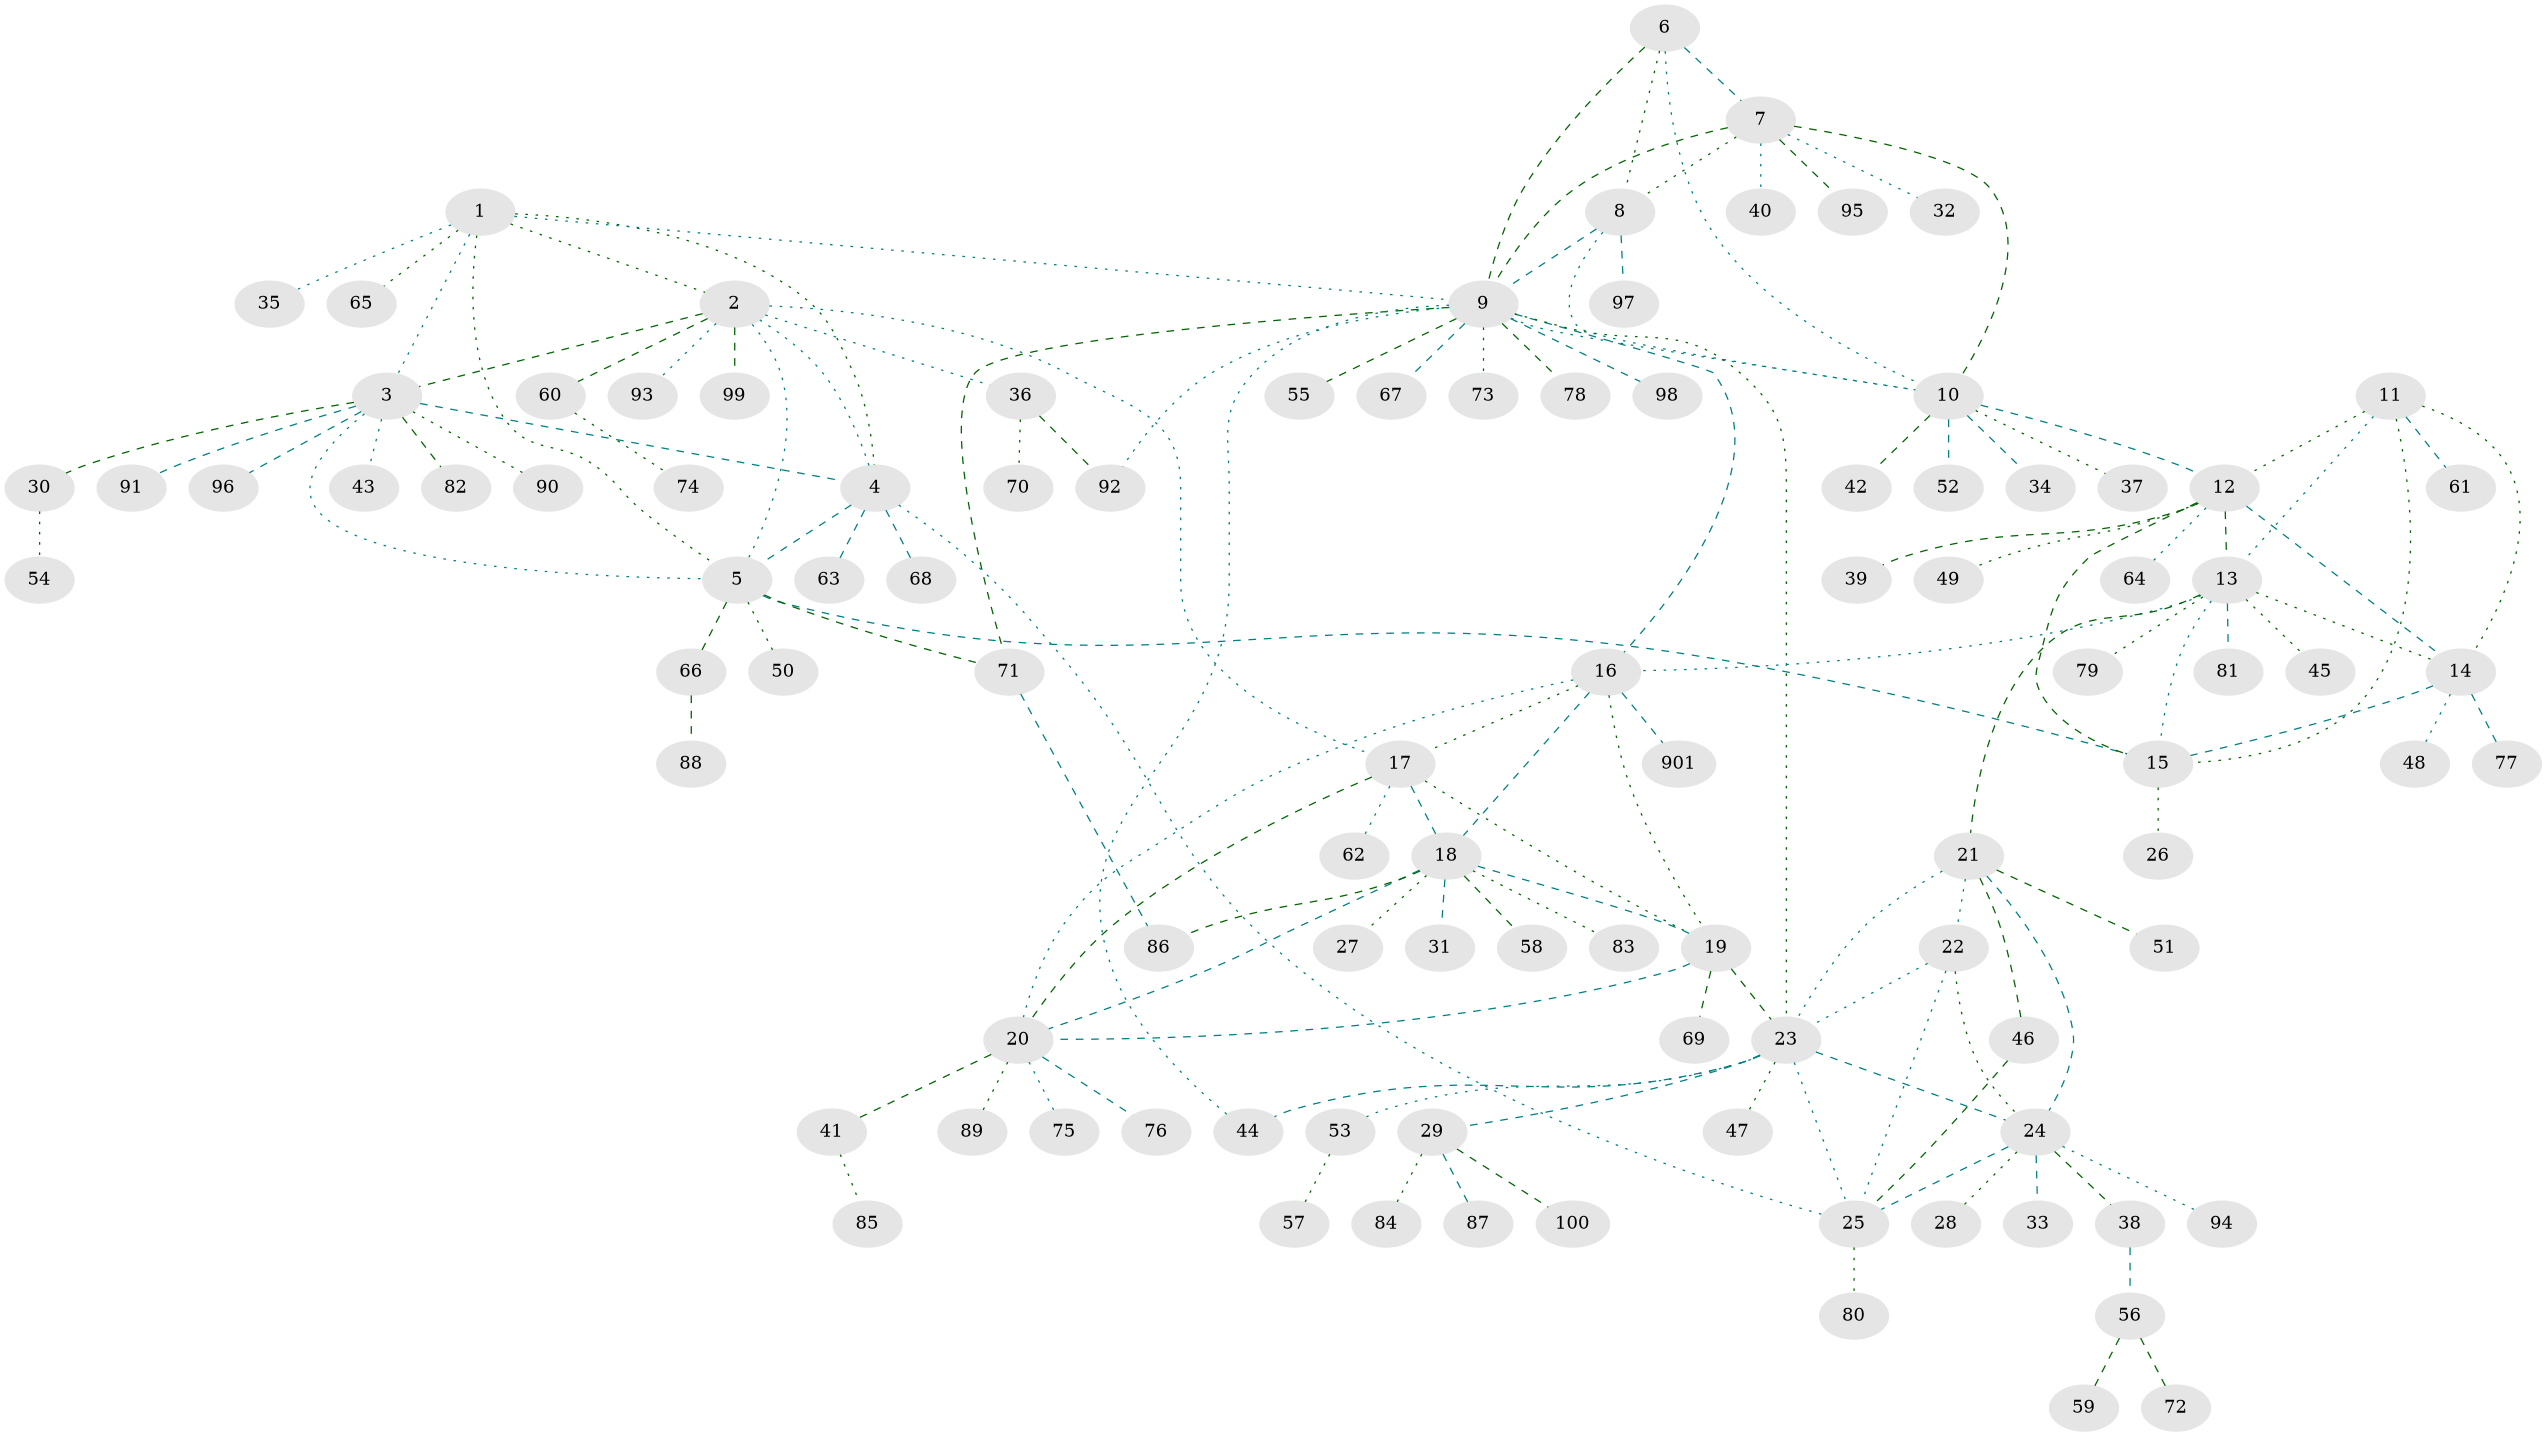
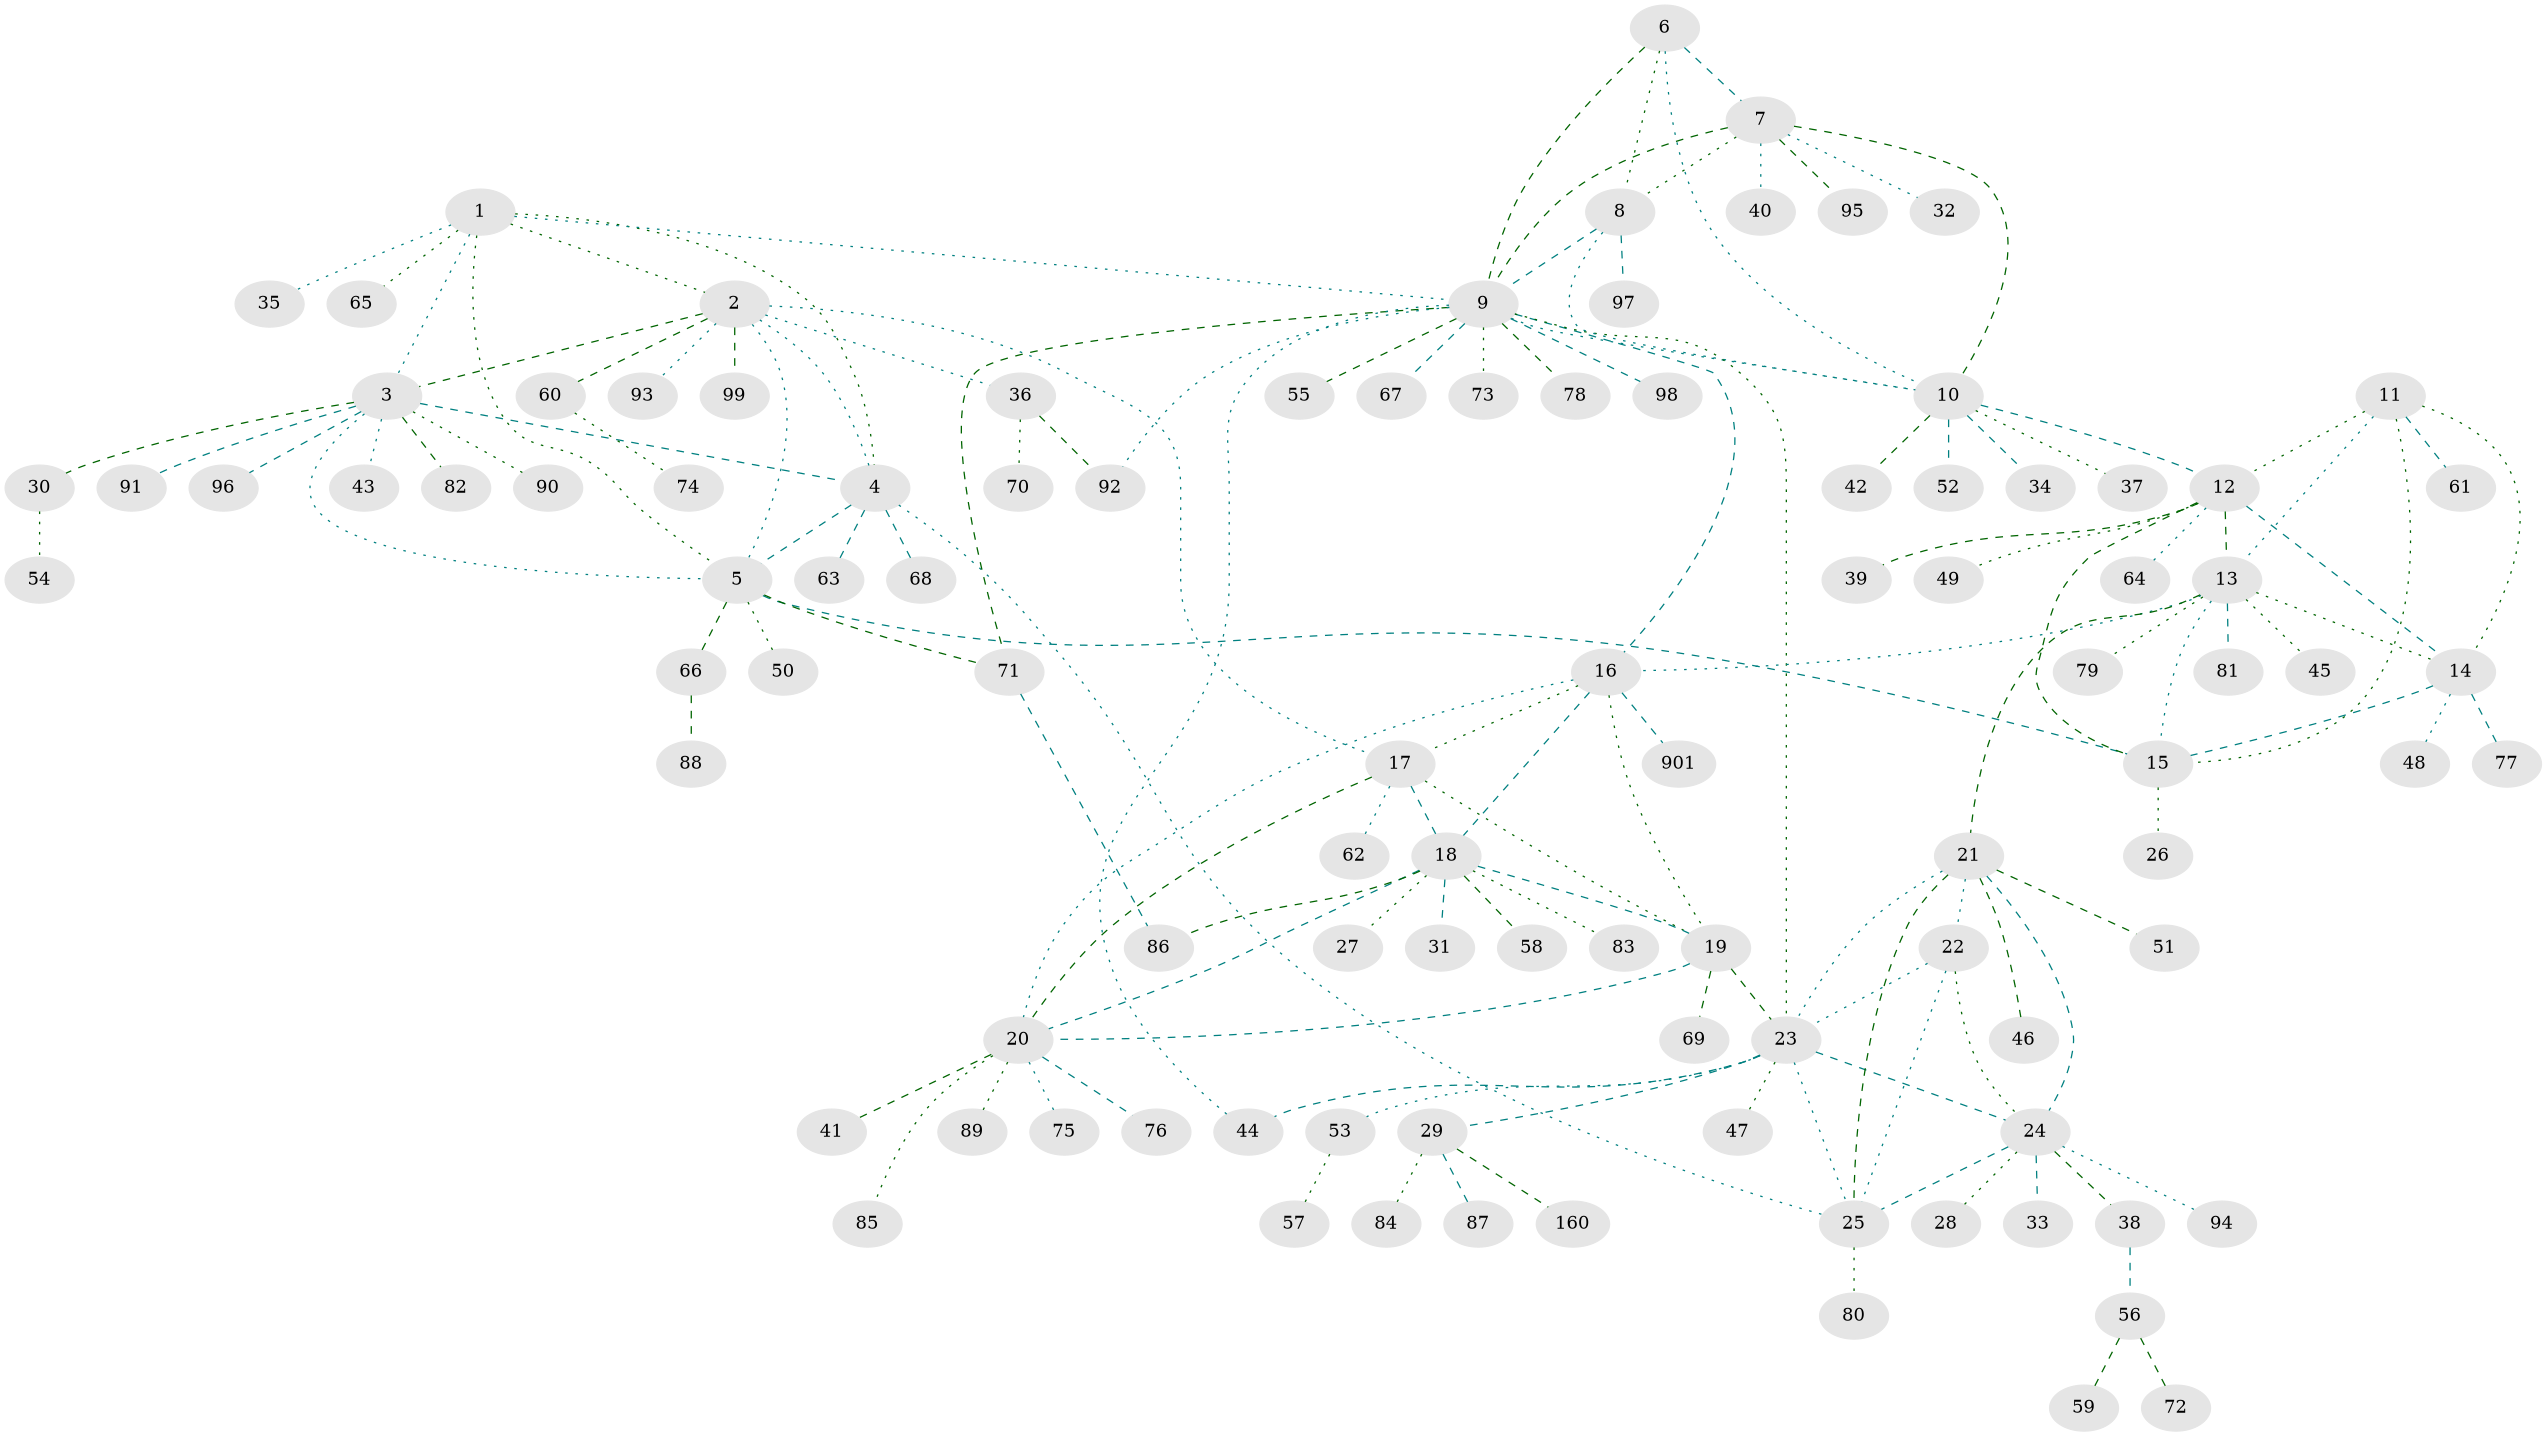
edge "46" -- "25": now "21" -- "25"
edge "41" -- "85": now "20" -- "85"
node "100": label "100" -> "160"
